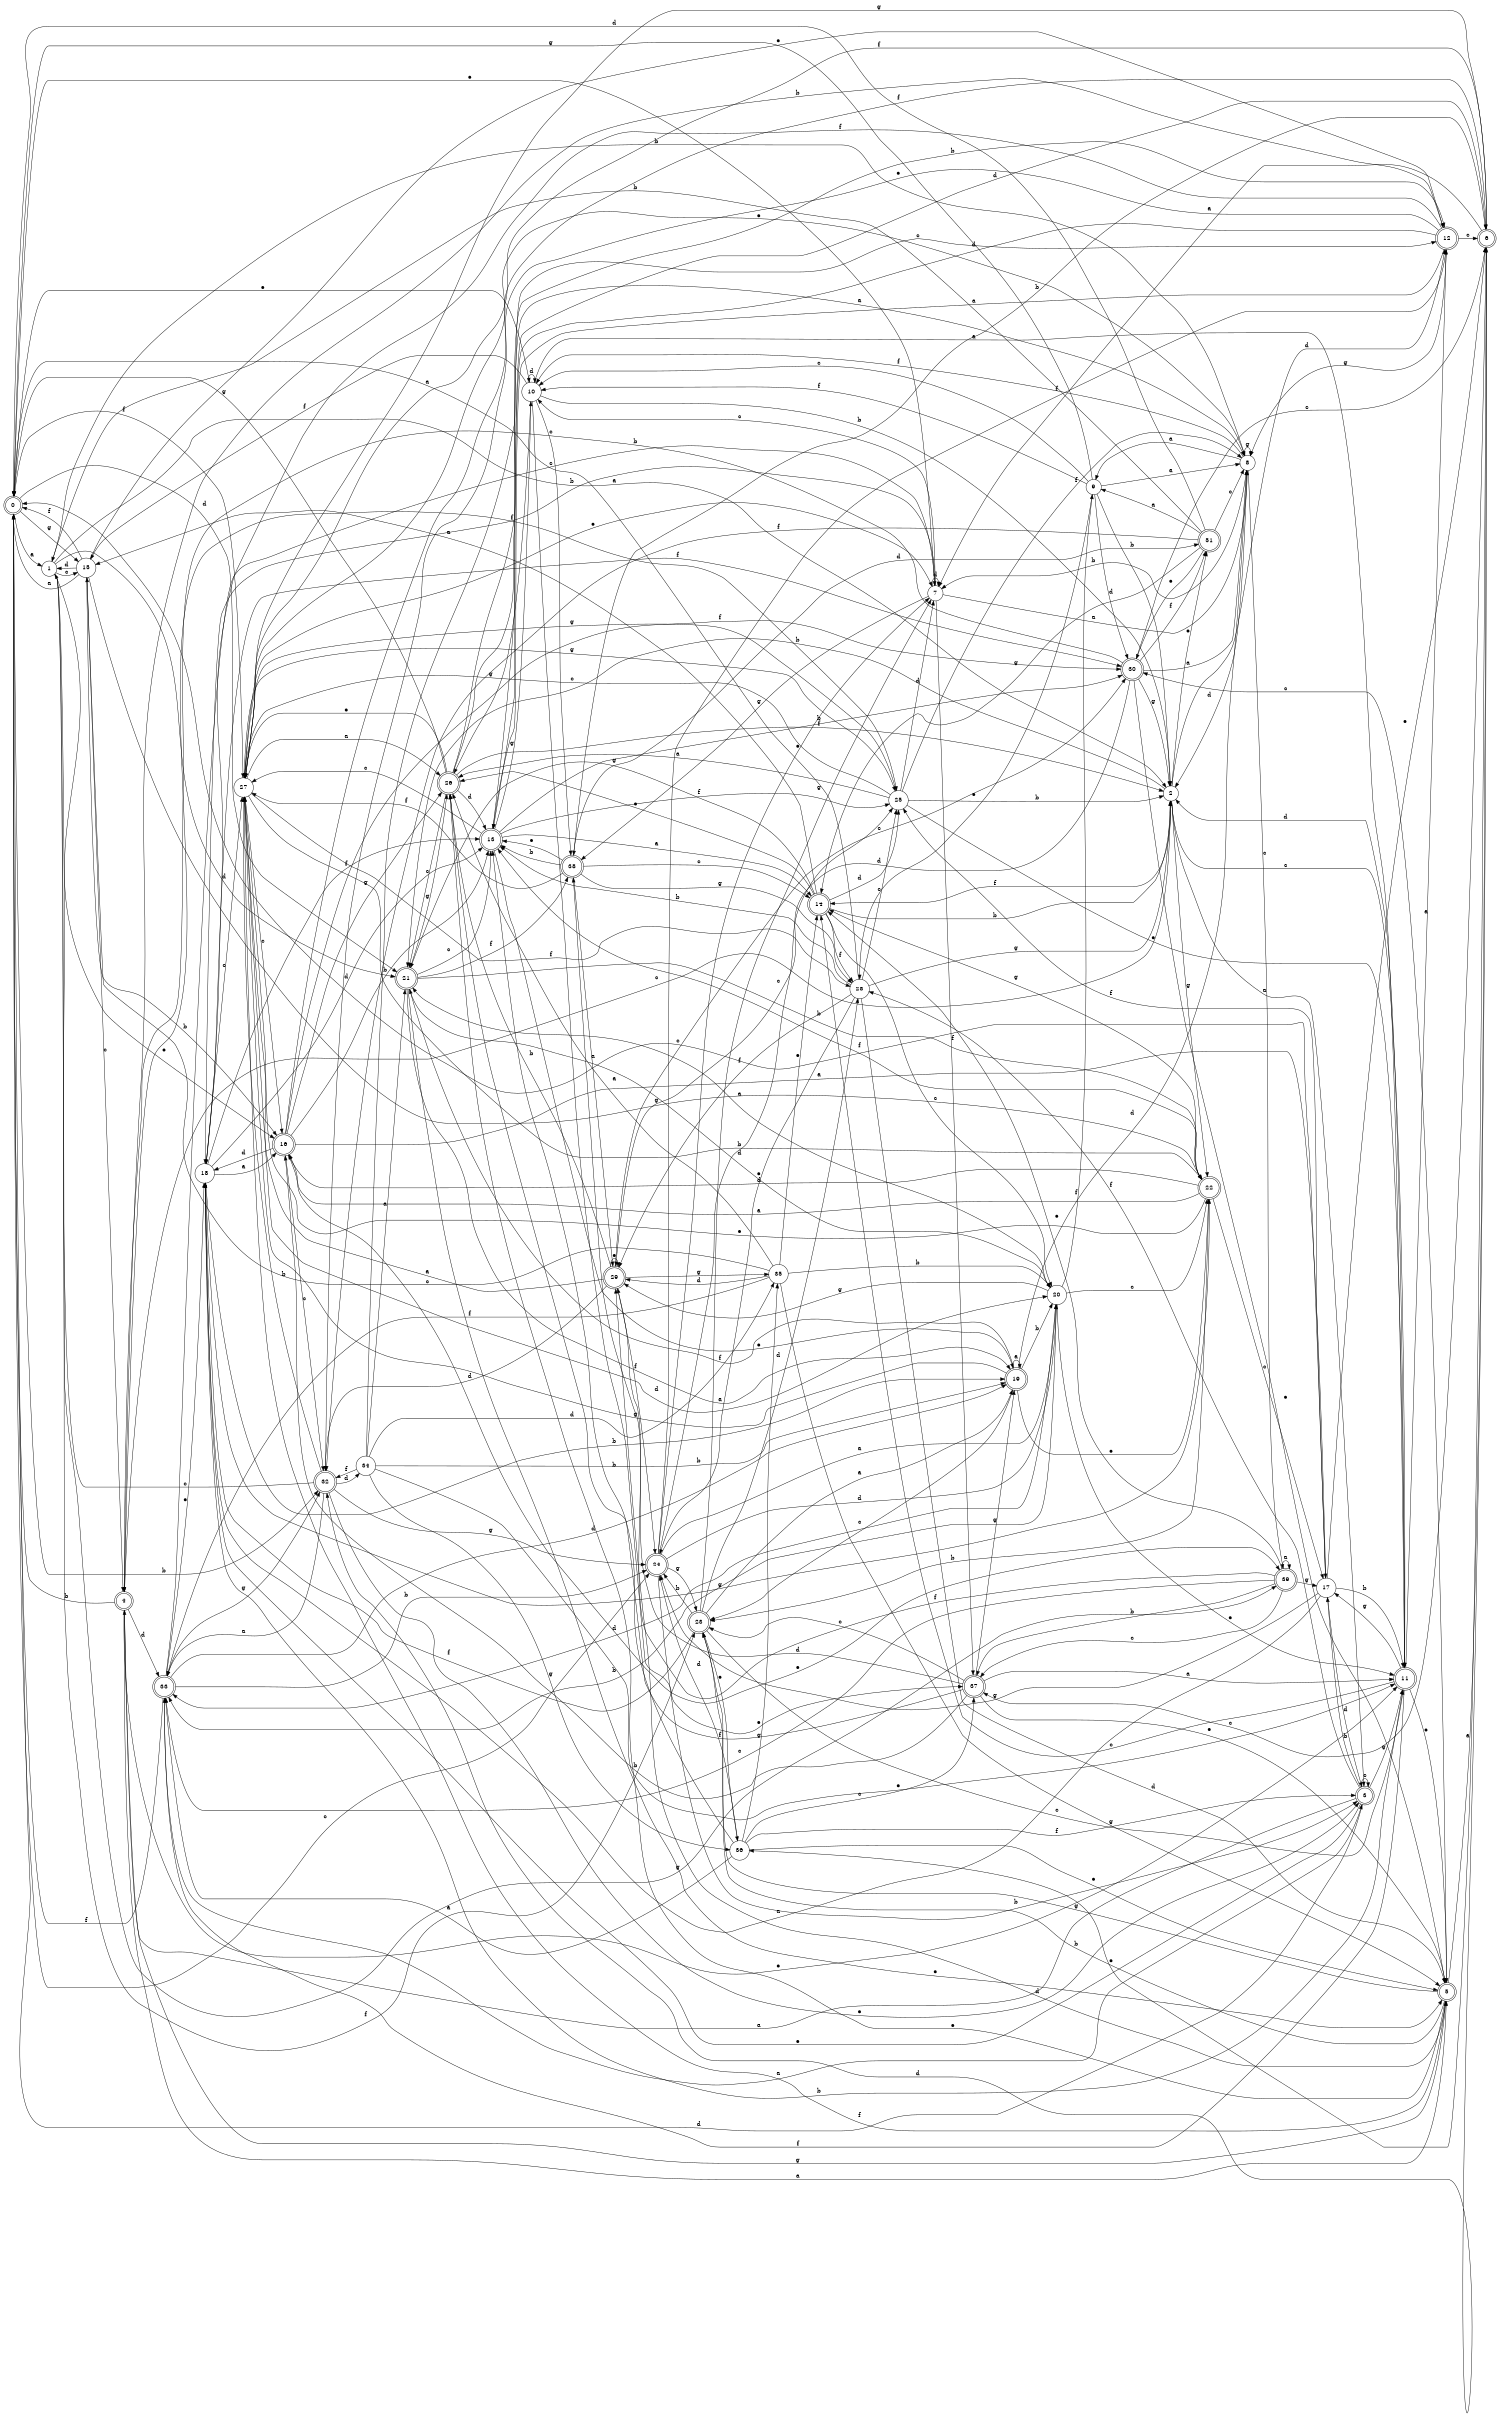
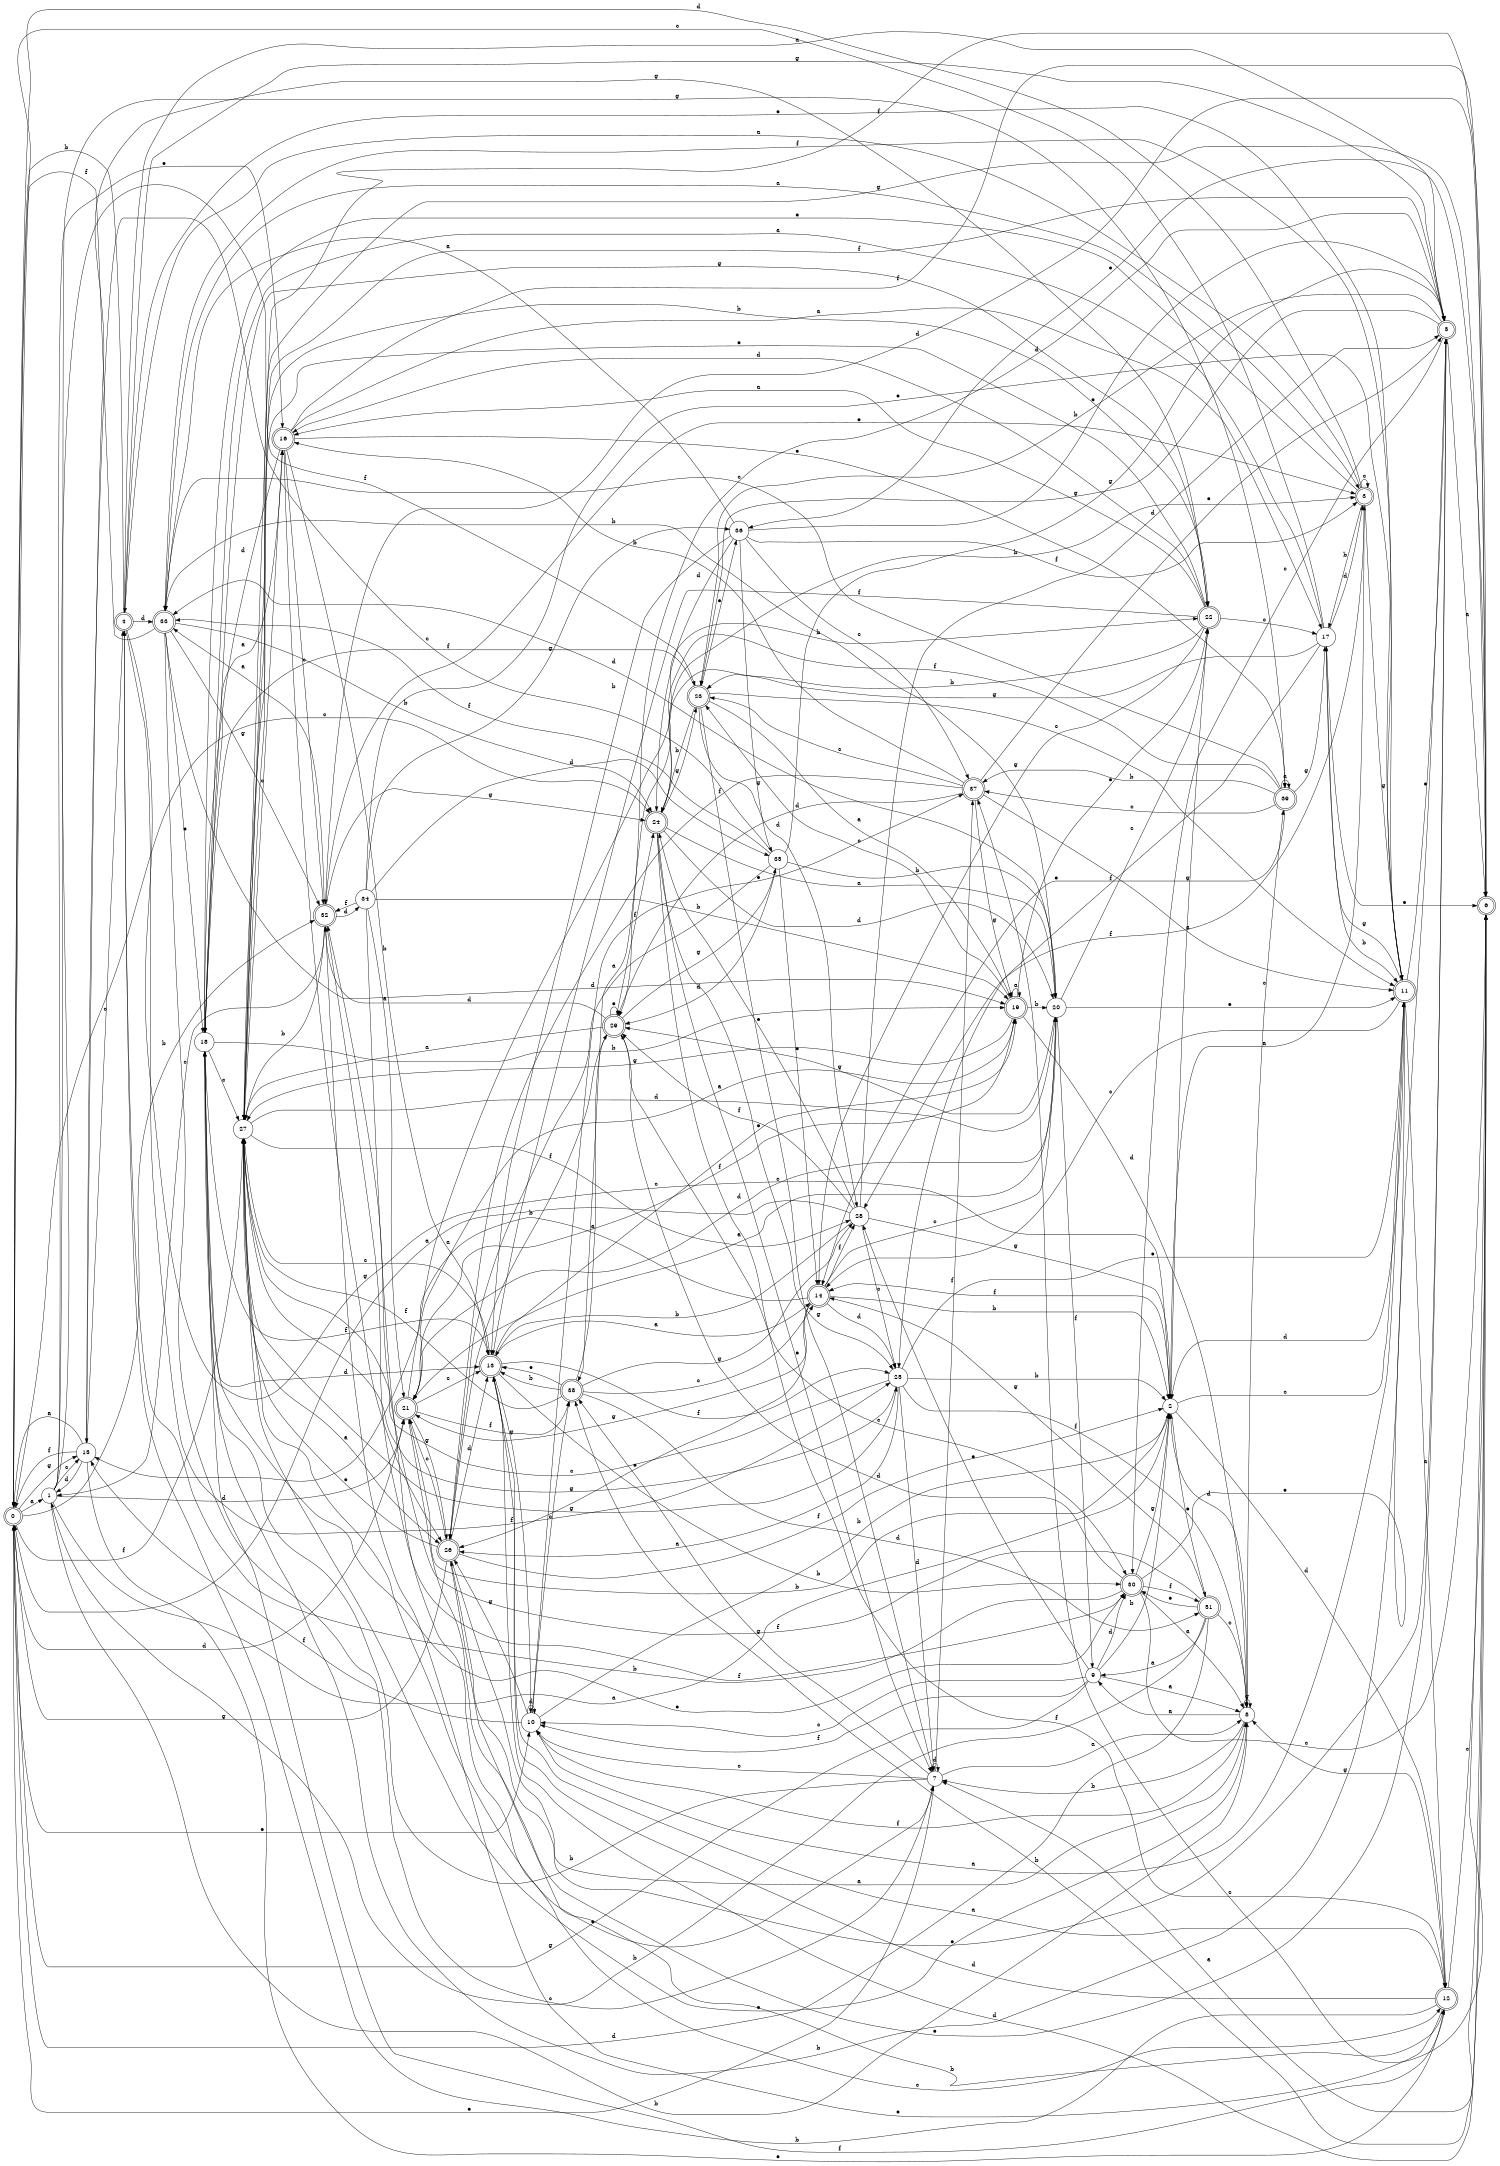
edge "18" -> "30": label "f" -> "e"
edge "16" -> "30": now "32" -> "30"
edge "15" -> "16": removed, label "b"
